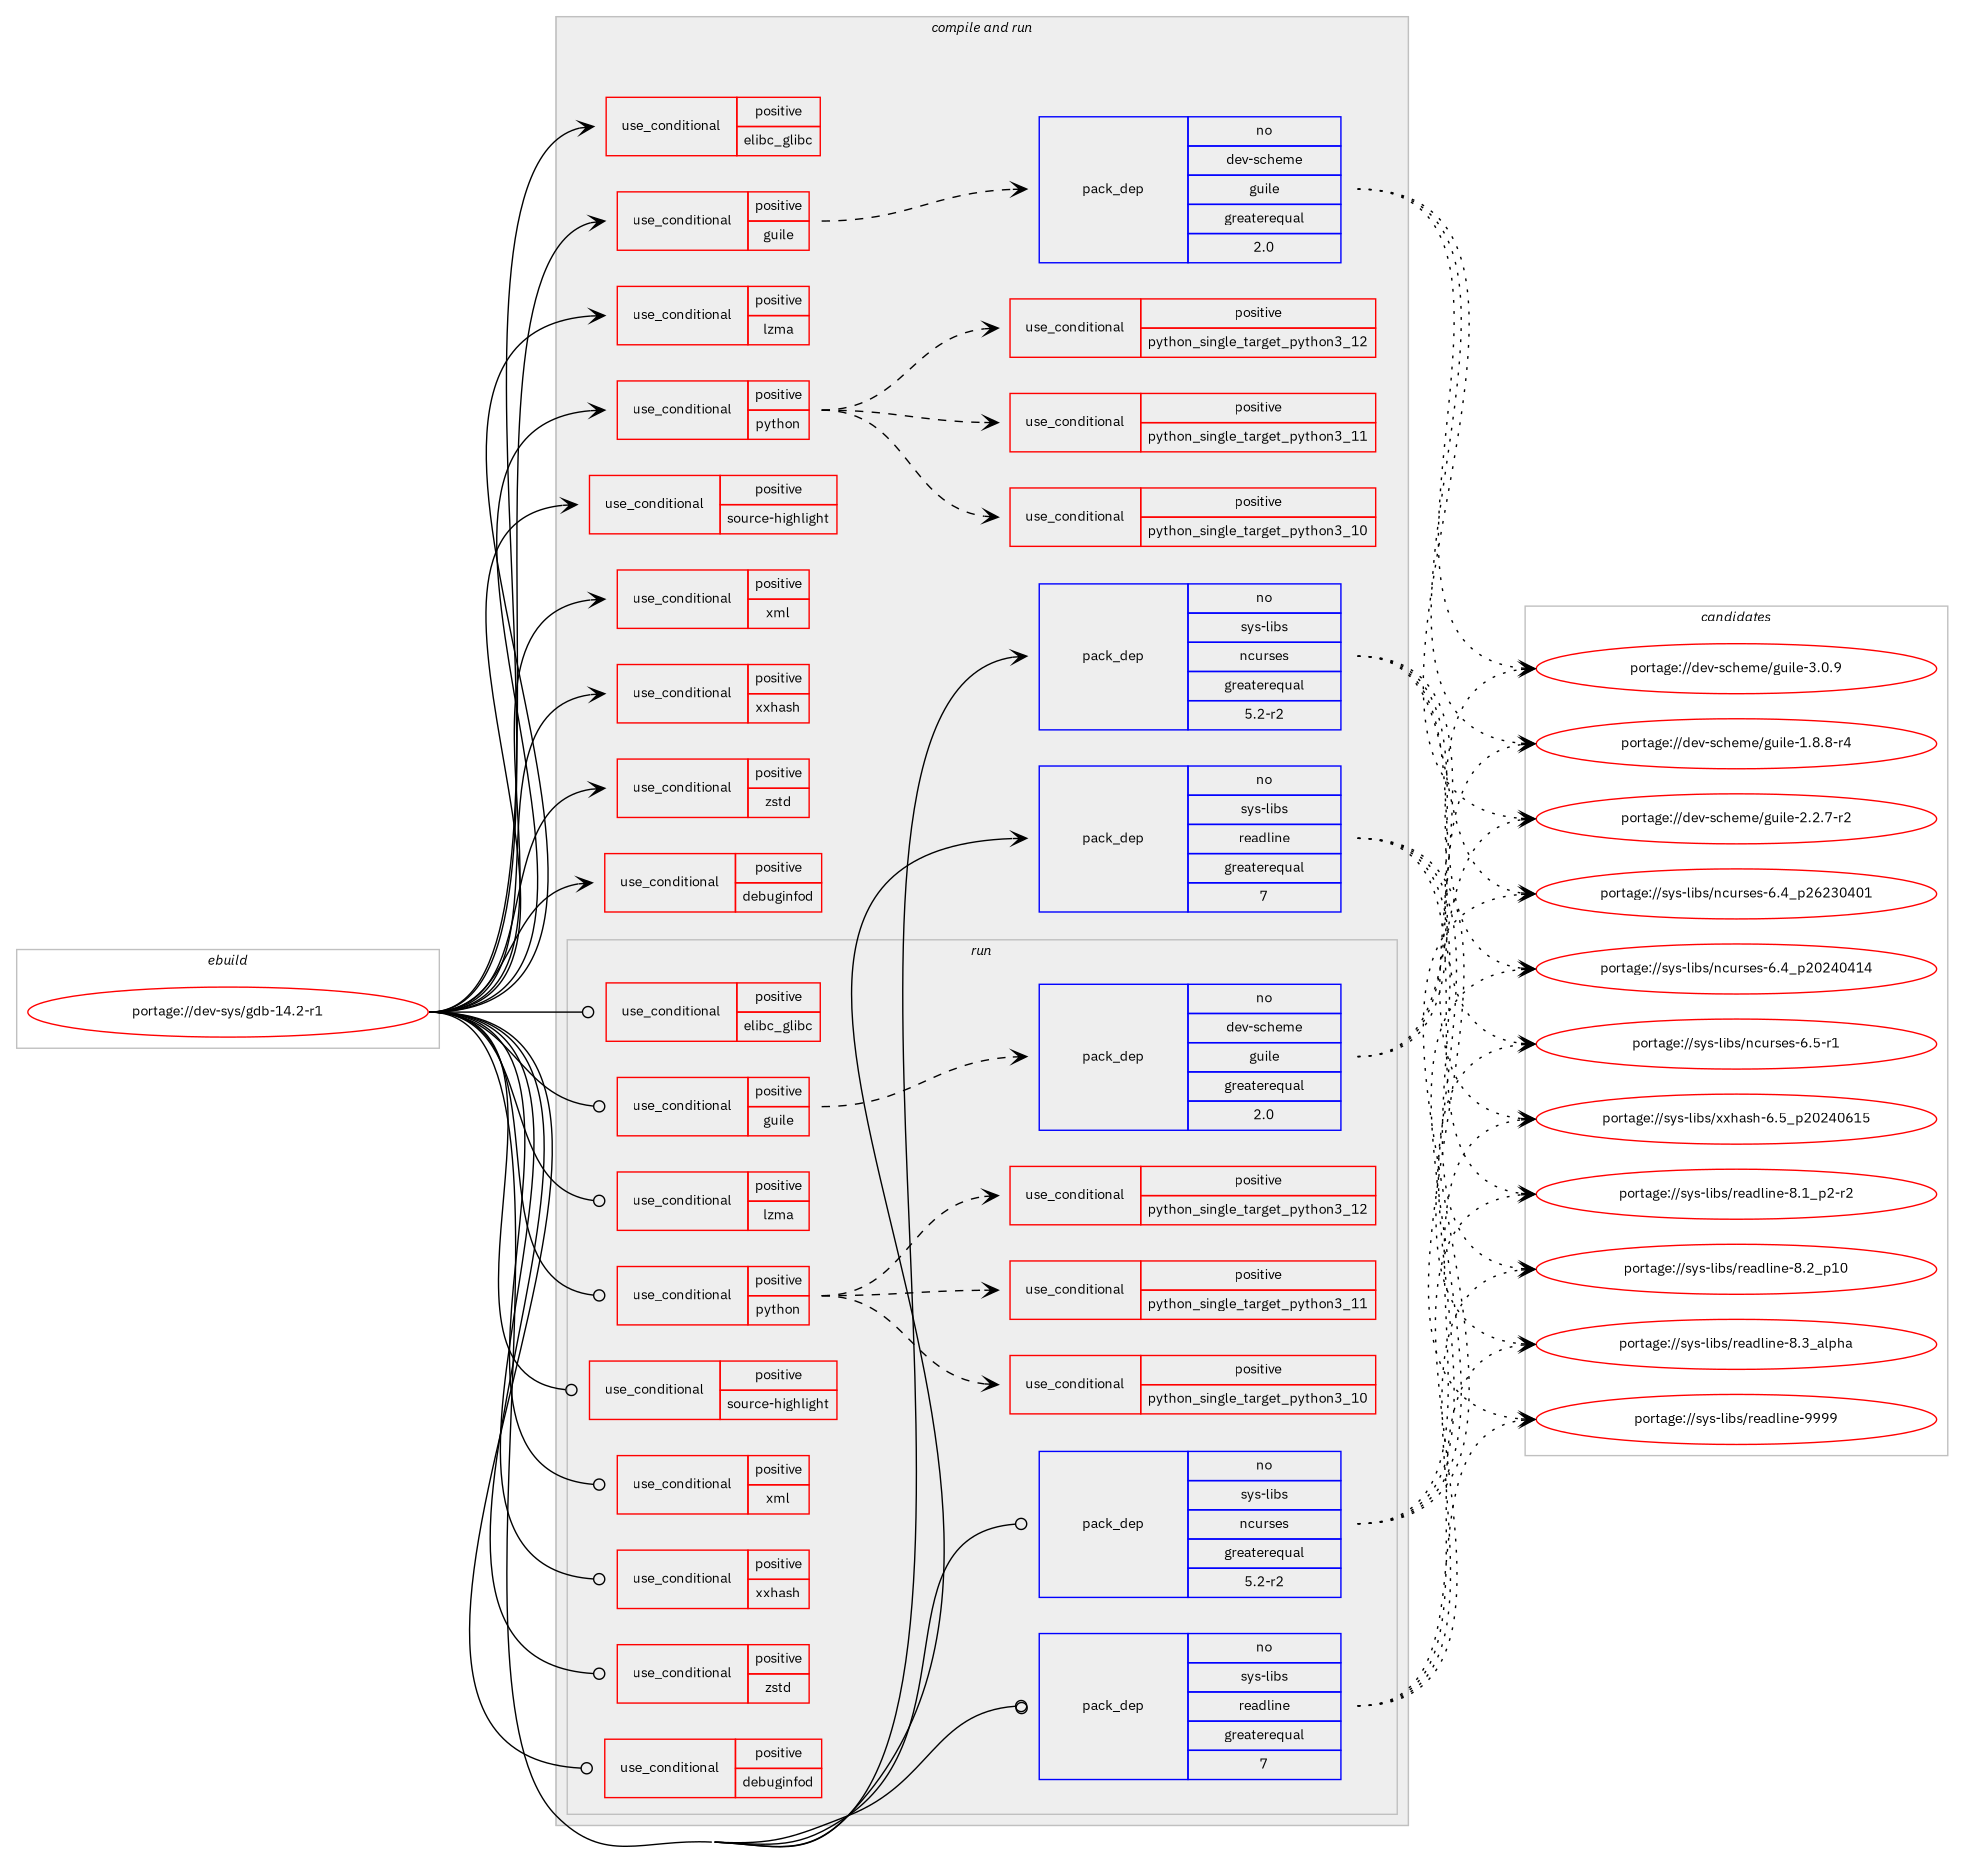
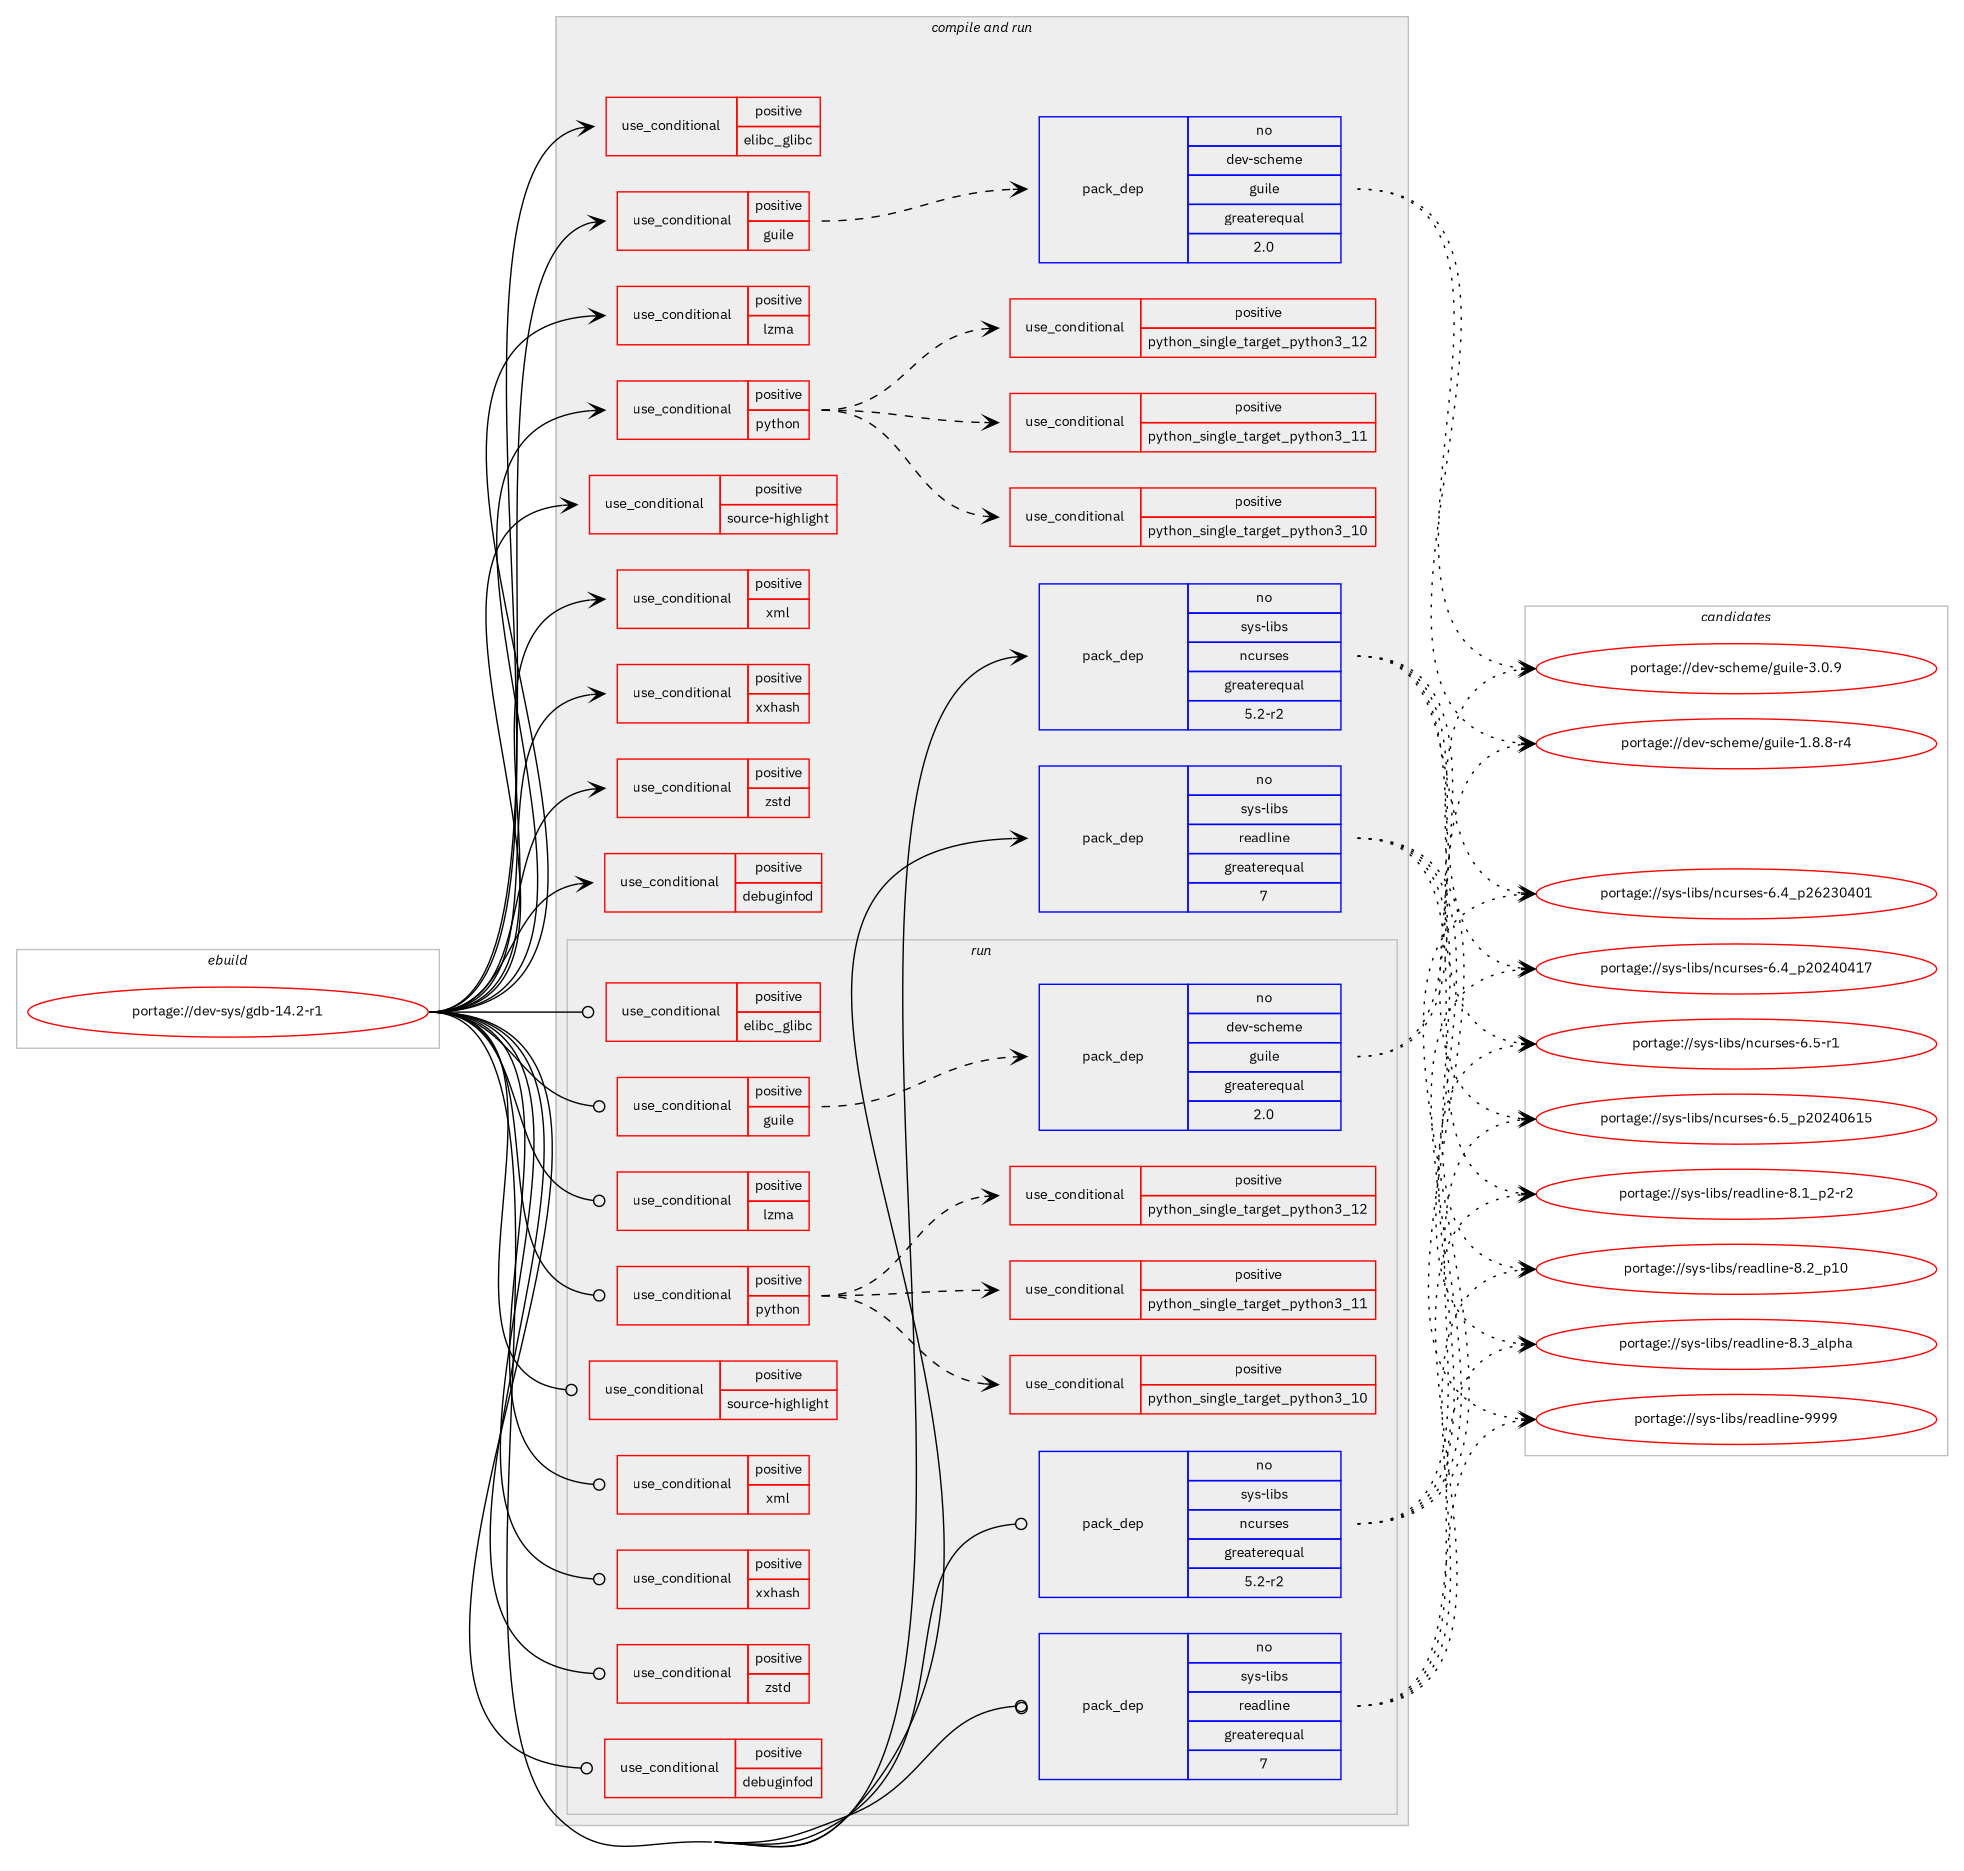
node "portage://dev-scheme/guile-2.2.7-r2": removed
node "portage://sys-libs/ncurses-6.4_p20240414": label "portage://sys-libs/ncurses-6.4_p20240414" -> "portage://sys-libs/ncurses-6.4_p20240417"
node "portage://sys-libs/xxhash-6.5_p20240615": label "portage://sys-libs/xxhash-6.5_p20240615" -> "portage://sys-libs/ncurses-6.5_p20240615"
